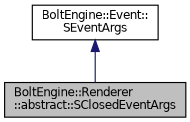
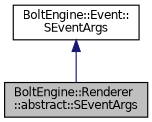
node "BoltEngine::Renderer ::abstract::SClosedEventArgs": label "BoltEngine::Renderer ::abstract::SClosedEventArgs" -> "BoltEngine::Renderer ::abstract::SEventArgs"
